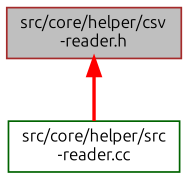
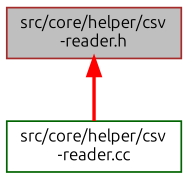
node "src/core/helper/src -reader.cc": label "src/core/helper/src -reader.cc" -> "src/core/helper/csv -reader.cc"
